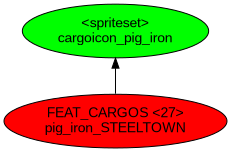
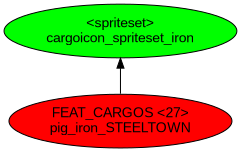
node "<spriteset> cargoicon_pig_iron": label "<spriteset> cargoicon_pig_iron" -> "<spriteset> cargoicon_spriteset_iron"
